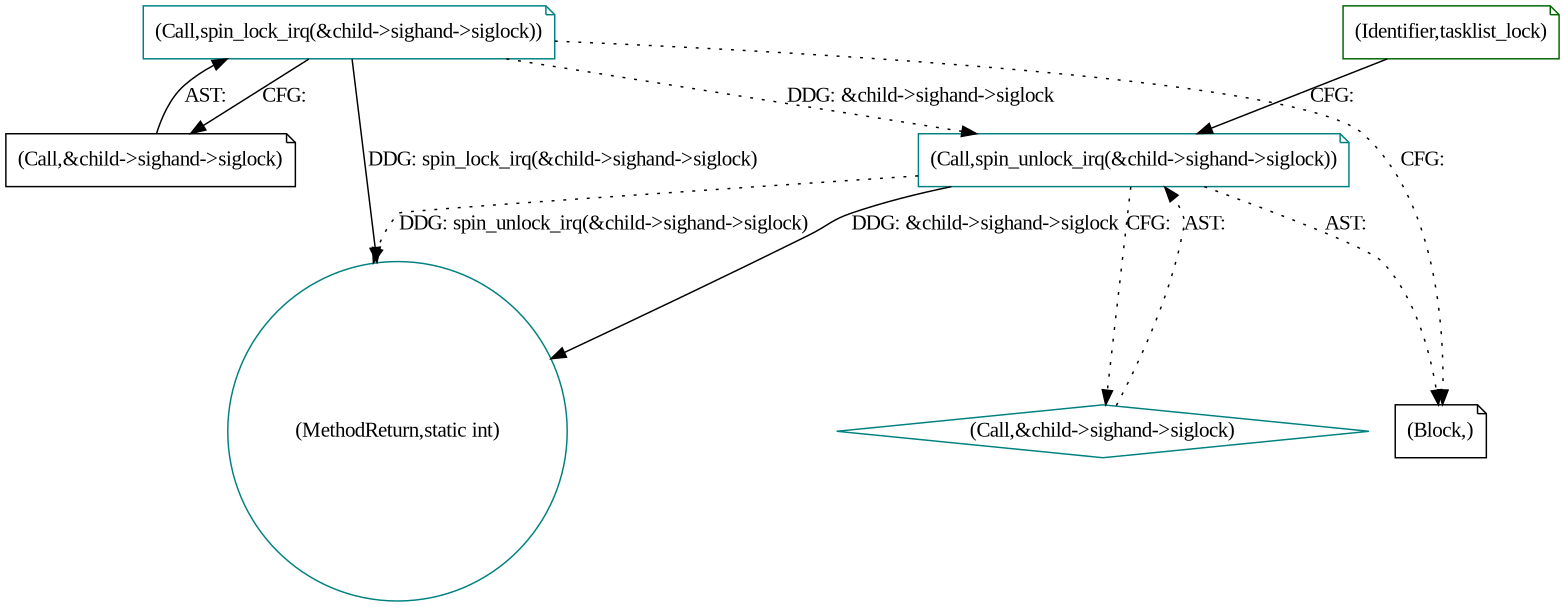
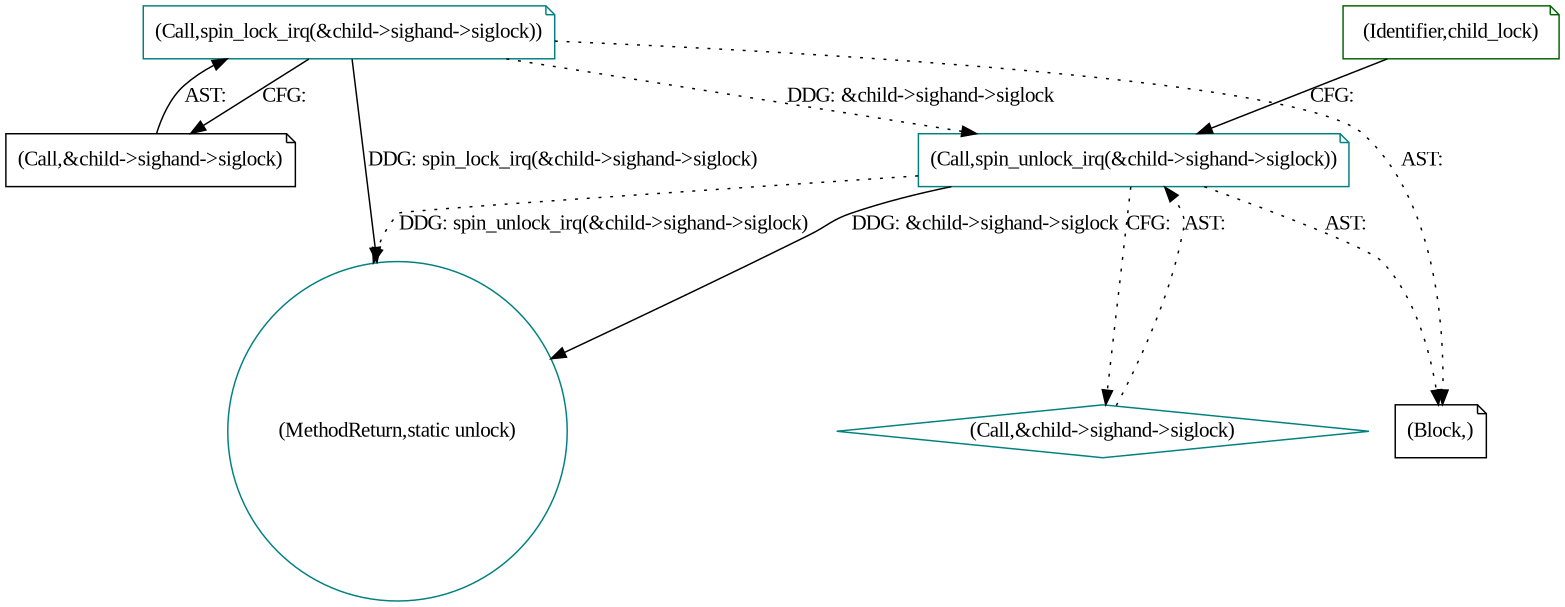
node "(Identifier,tasklist_lock)": label "(Identifier,tasklist_lock)" -> "(Identifier,child_lock)"
edge "(Call,spin_lock_irq(&child->sighand->siglock))" -> "(Block,)": label "CFG: " -> "AST: "
node "(MethodReturn,static int)": label "(MethodReturn,static int)" -> "(MethodReturn,static unlock)"
